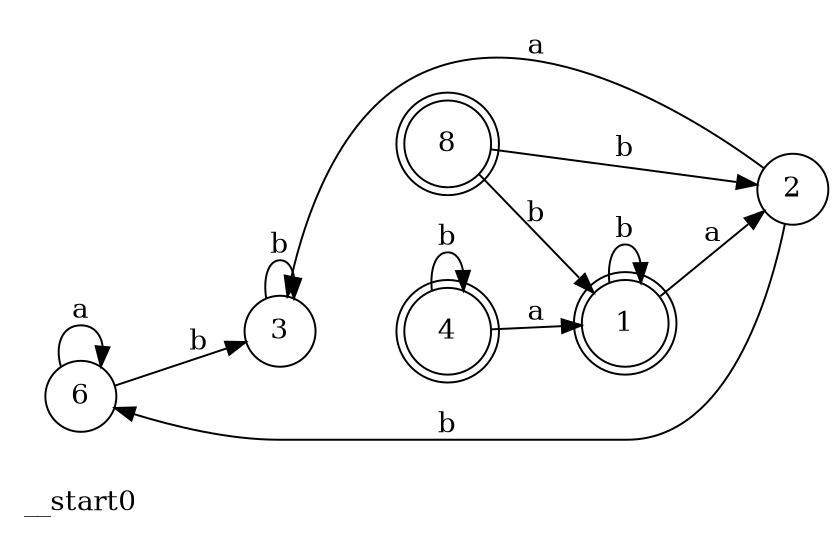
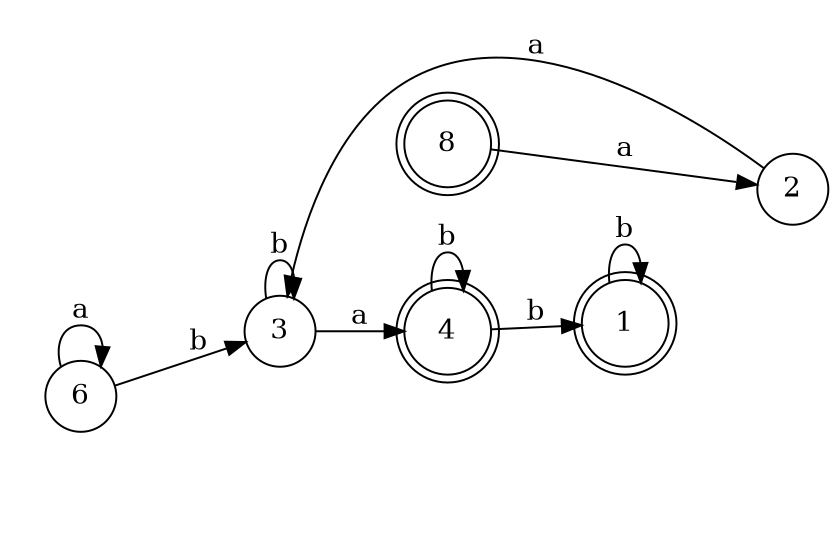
edge "8" -> "2": label "b" -> "a"
edge "8" -> "1": removed, label "b"
edge "1" -> "2": removed, label "a"
edge "4" -> "1": label "a" -> "b"
edge "3" -> "4": added, label "a"
edge "2" -> "6": removed, label "b"
node "__start0": removed
